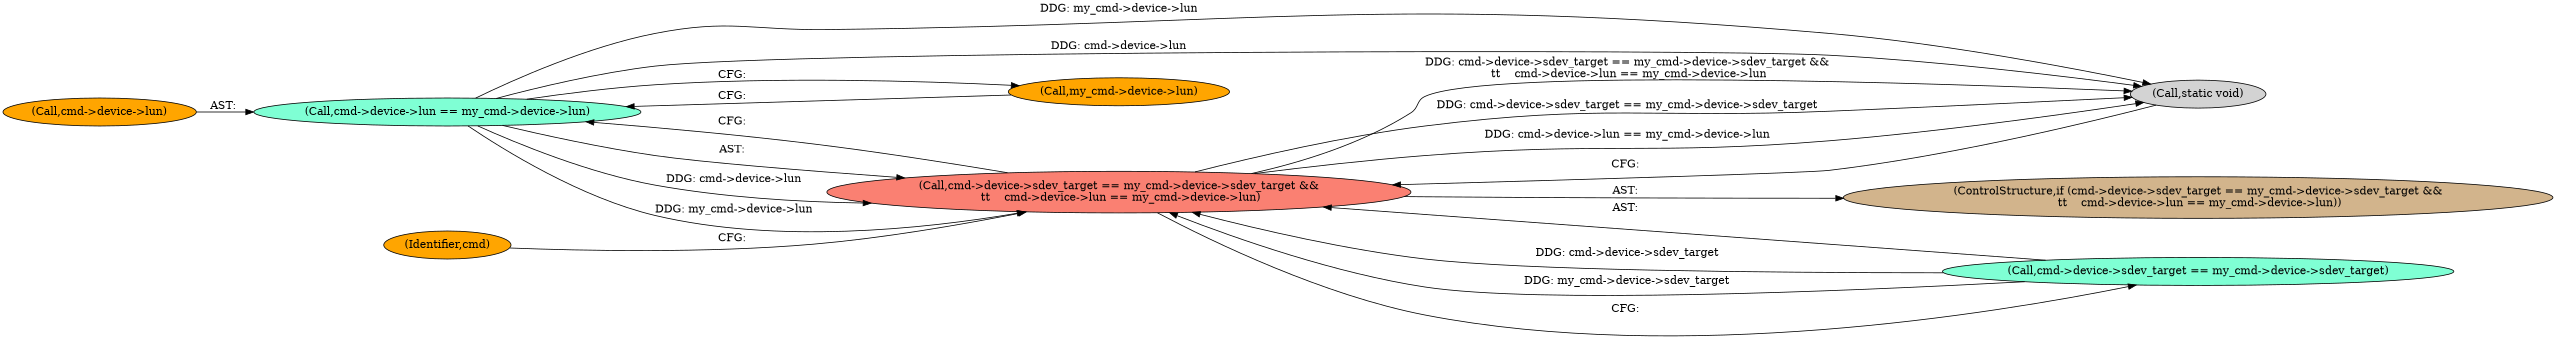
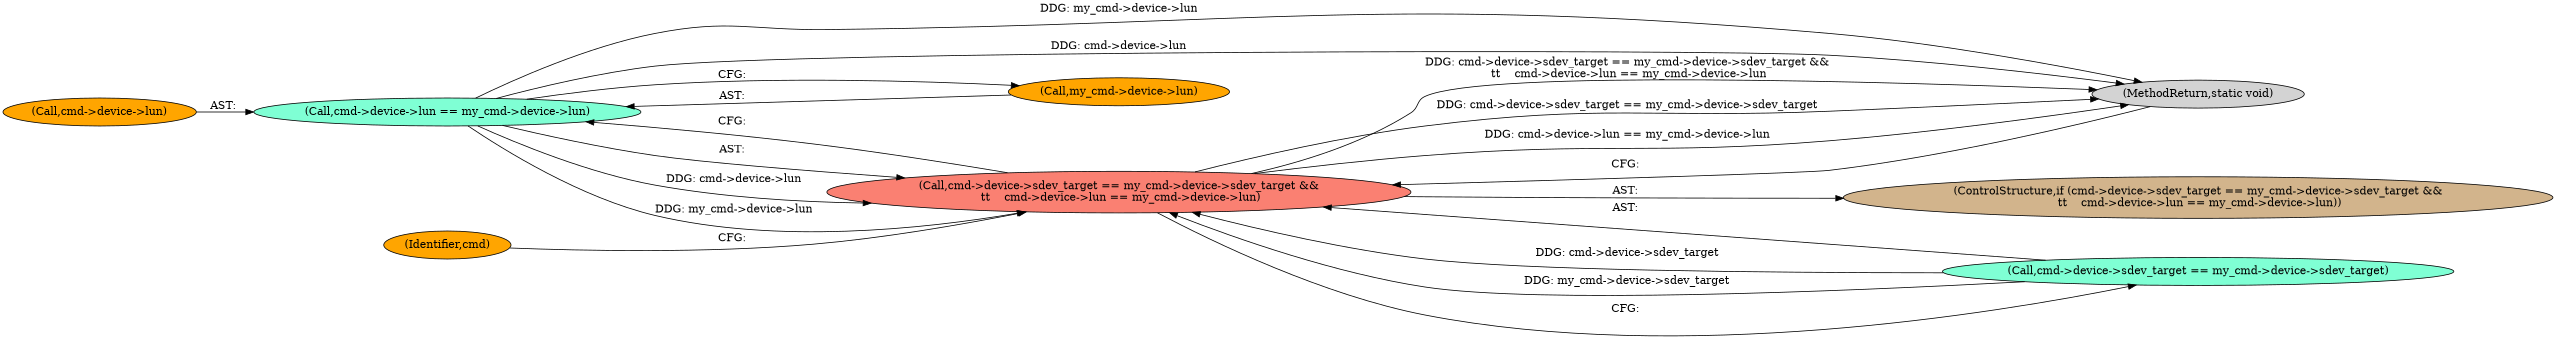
node "(Call,static void)": label "(Call,static void)" -> "(MethodReturn,static void)"
edge "(Call,my_cmd->device->lun)" -> "(Call,cmd->device->lun == my_cmd->device->lun)": label "CFG: " -> "AST: "
